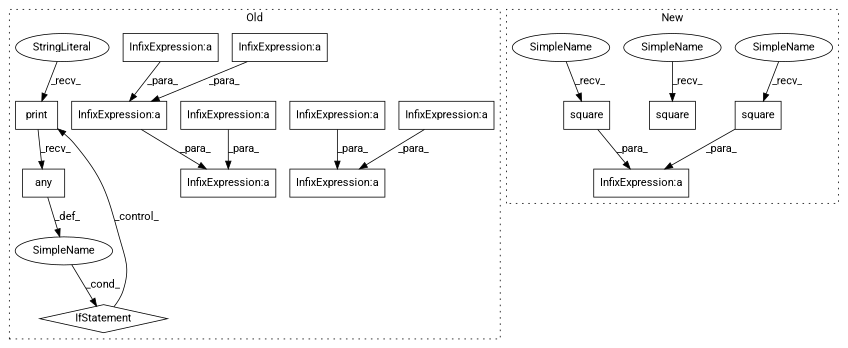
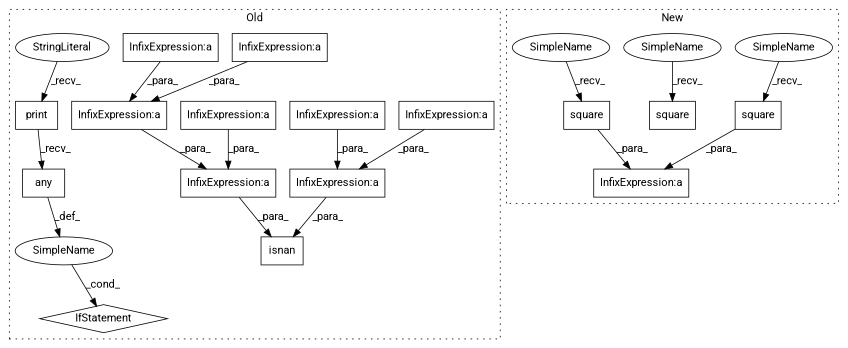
edge "IfStatement" -> "print": removed, label "_control_"
node "isnan": added
